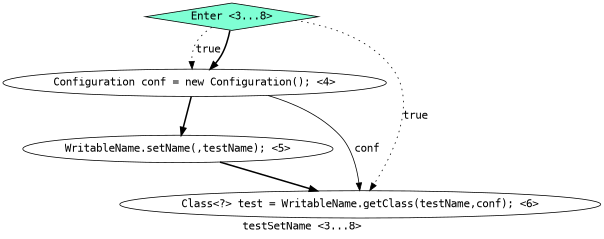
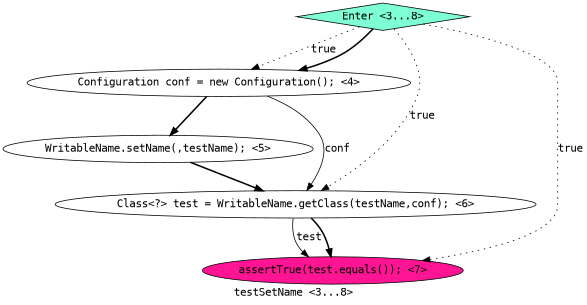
node "assertTrue(test.equals()); <7>": added
